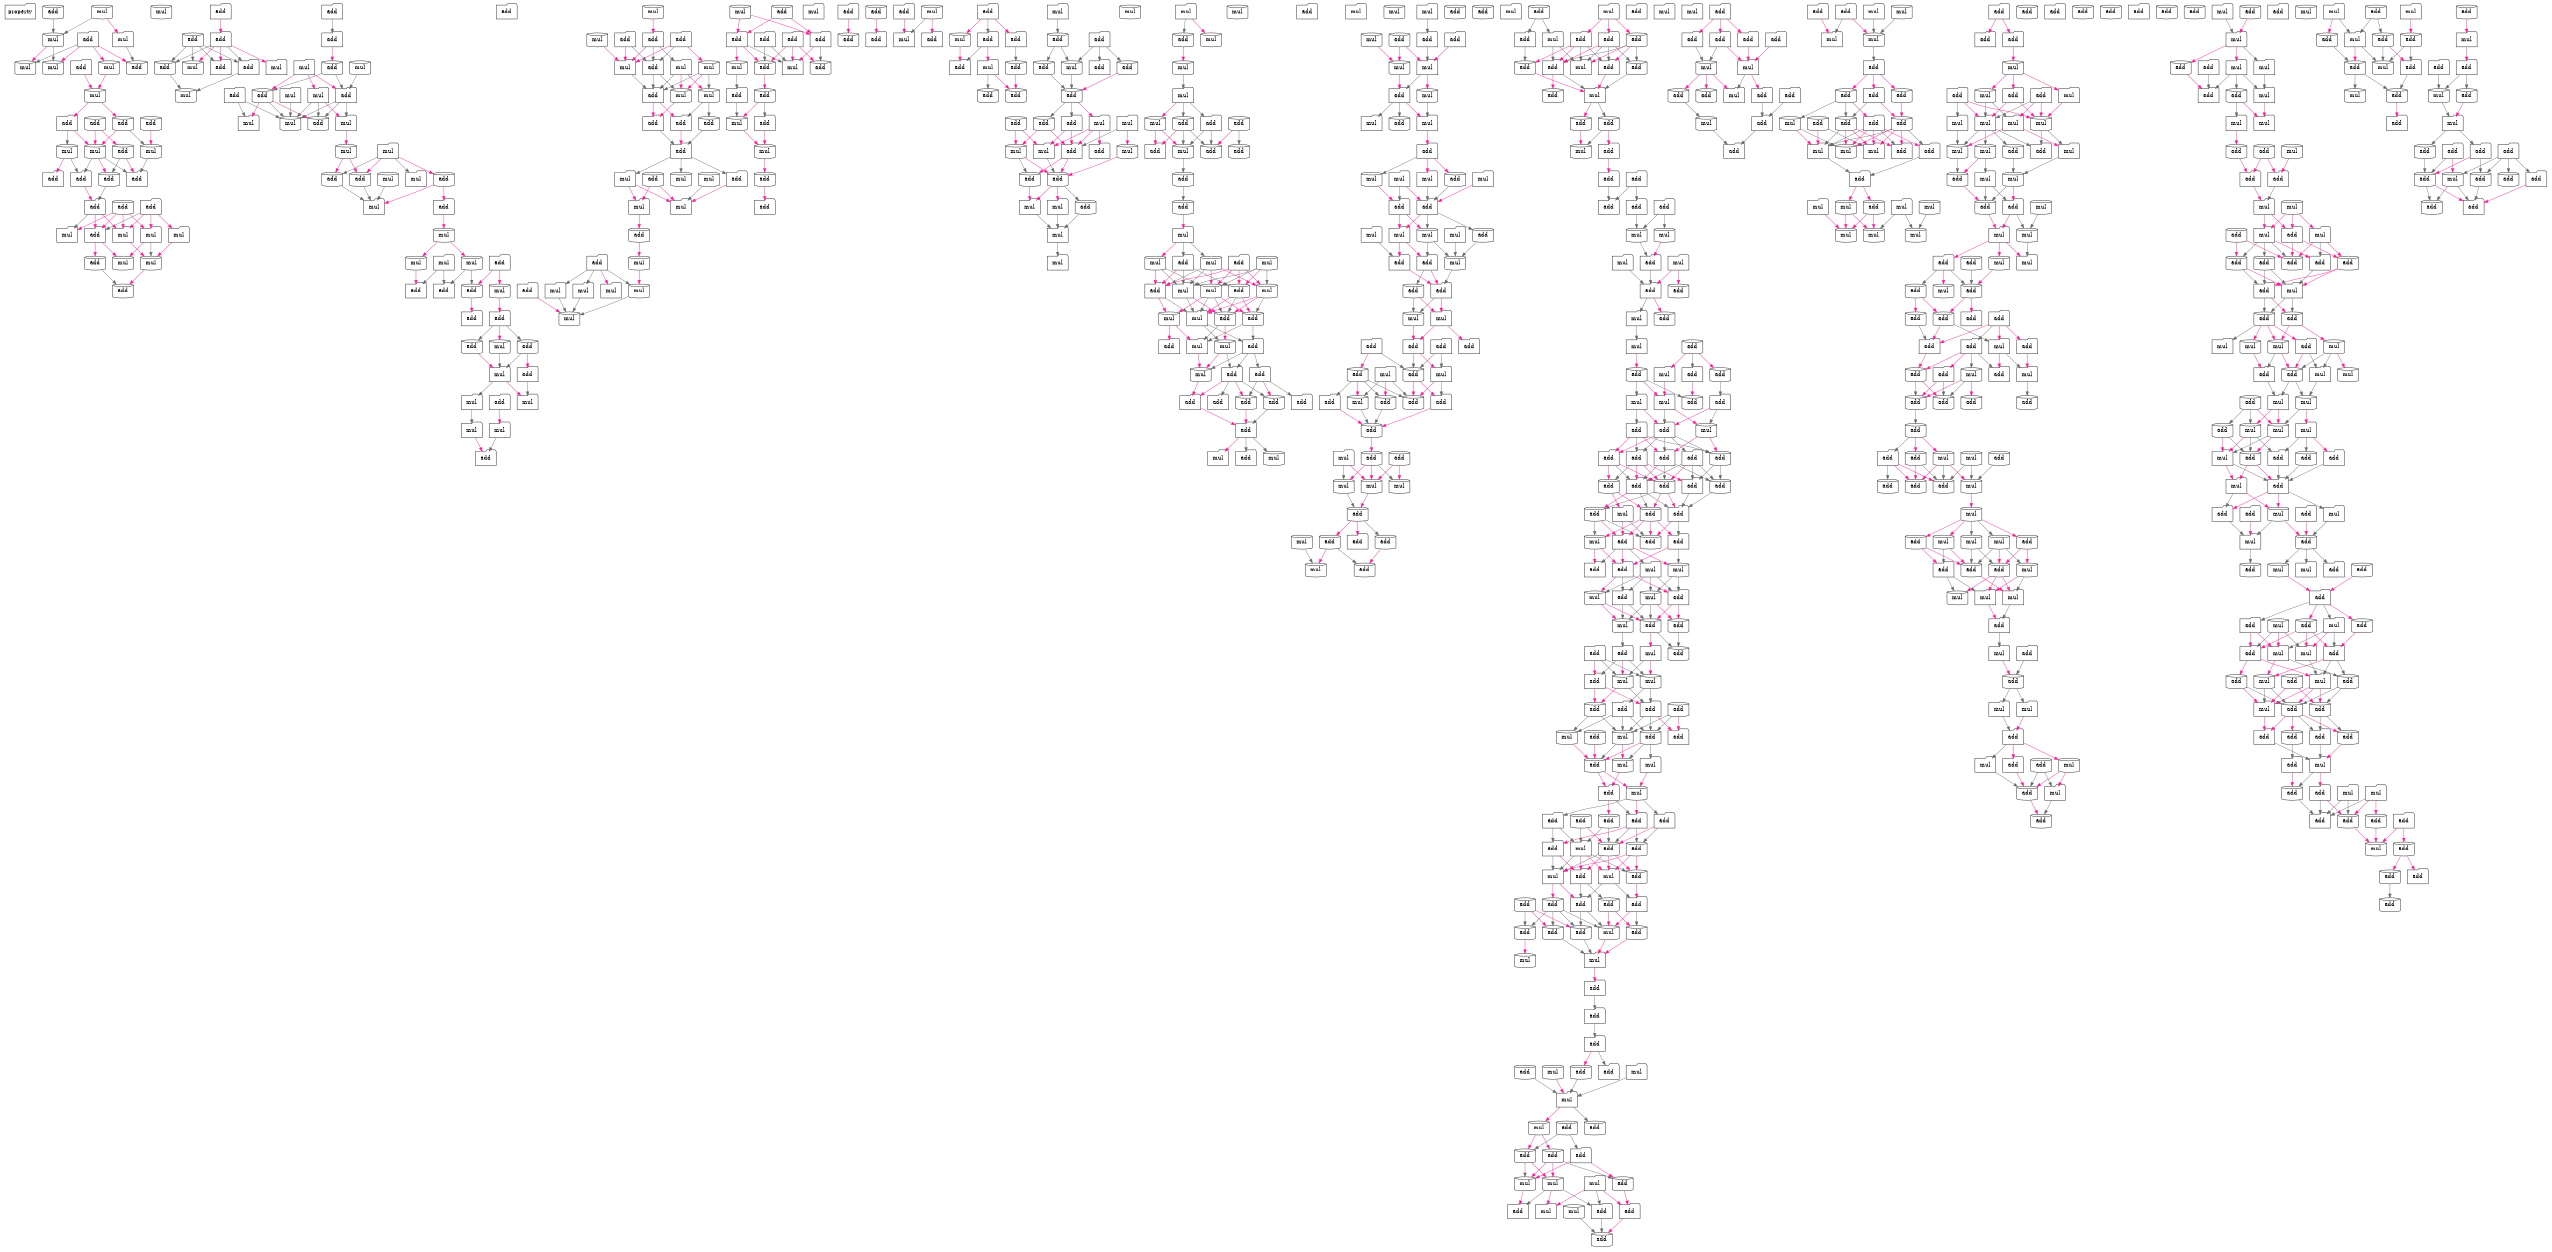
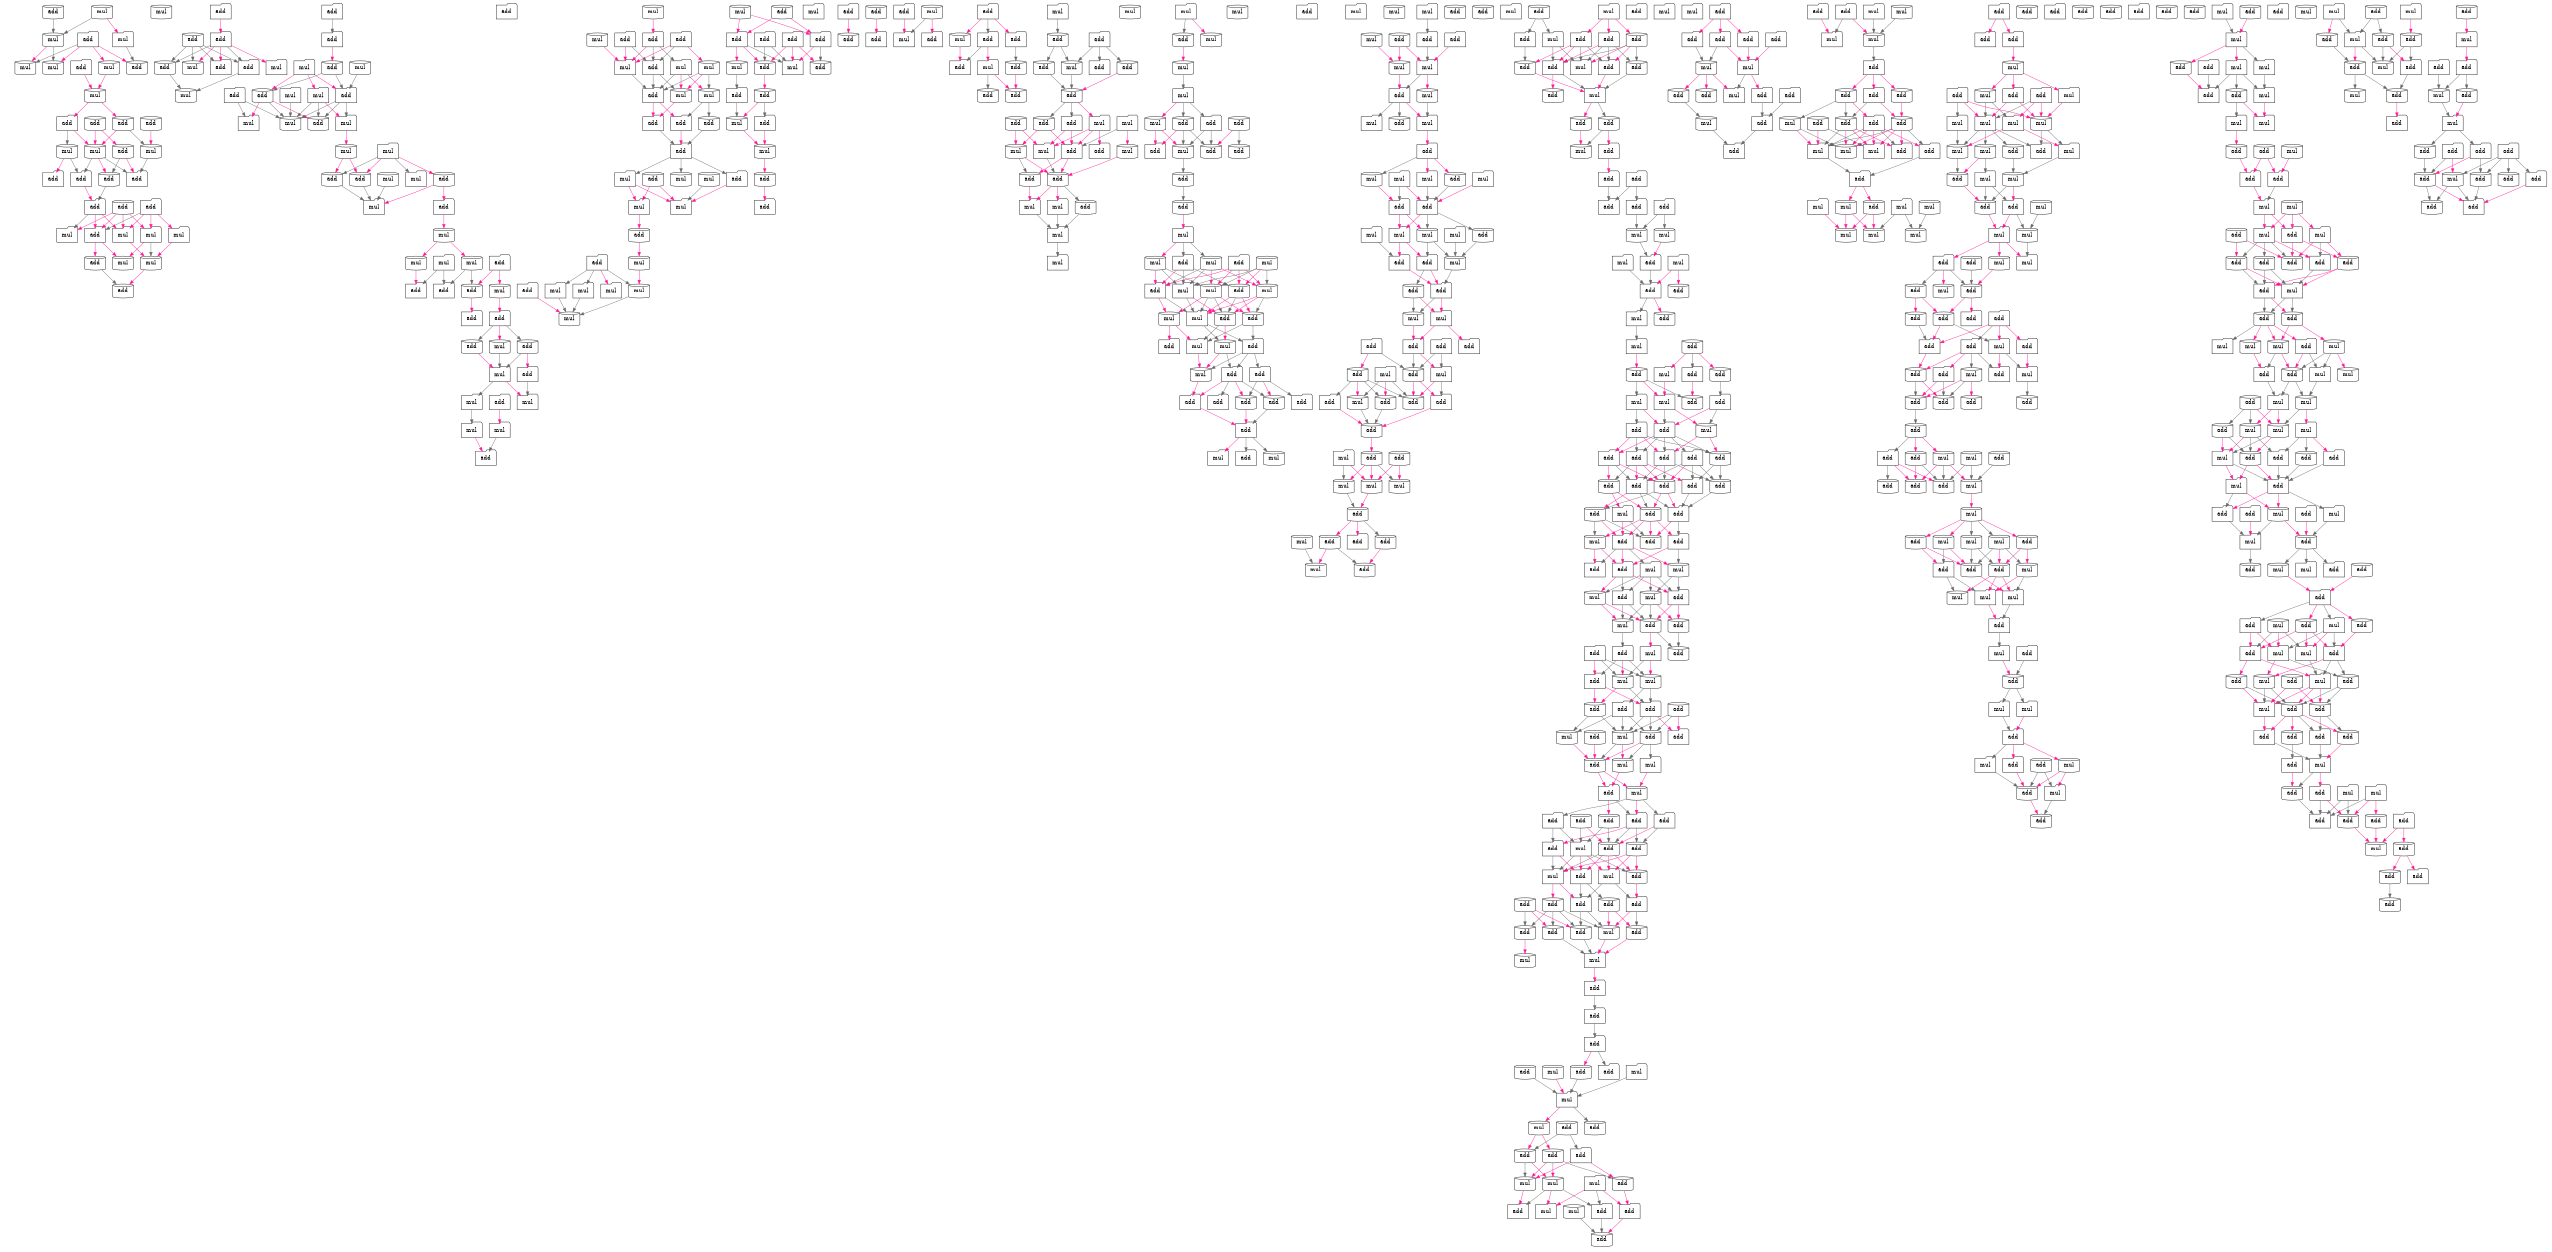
node "property": removed
